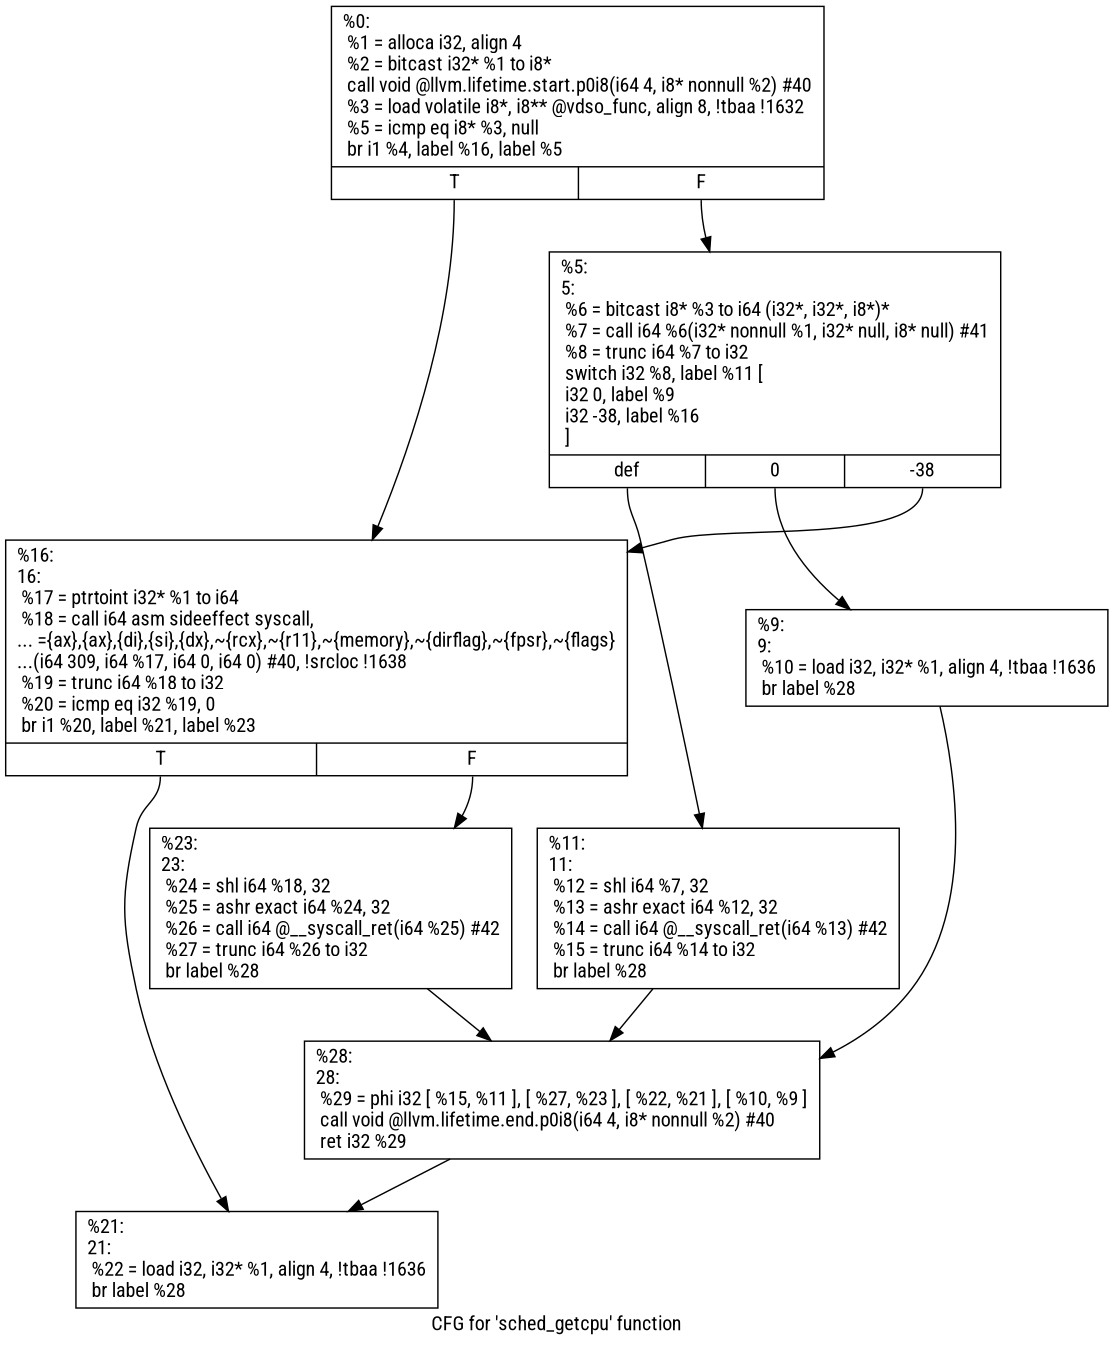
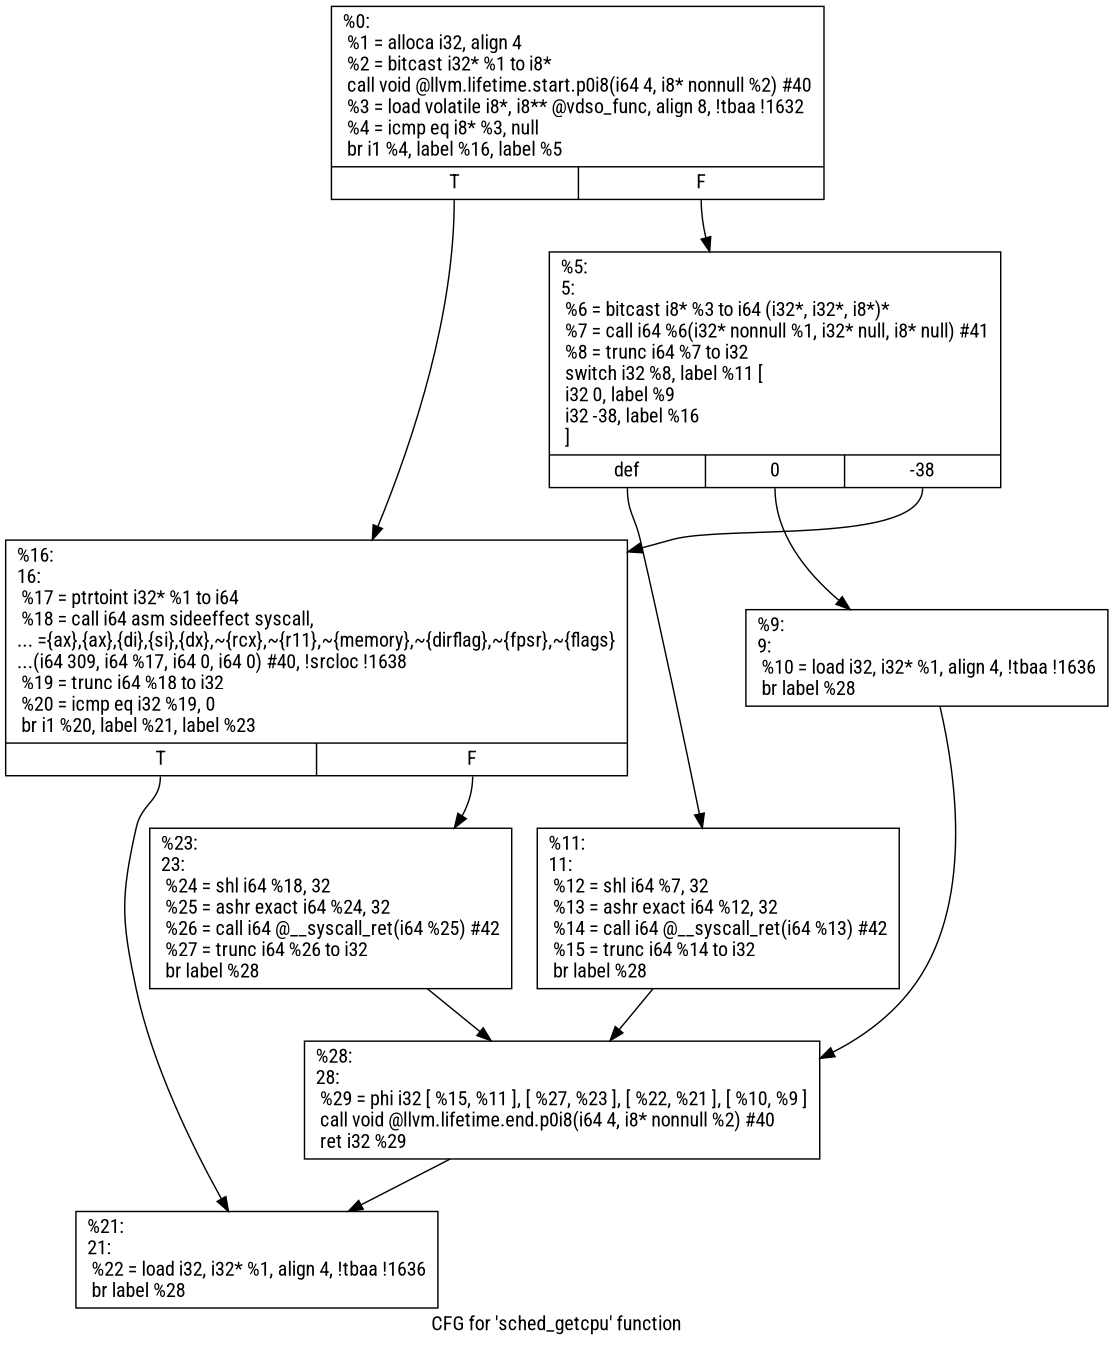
node "%0:": text "%5 = icmp eq i8* %3, null" -> "%4 = icmp eq i8* %3, null"
